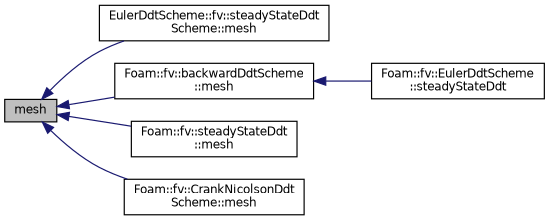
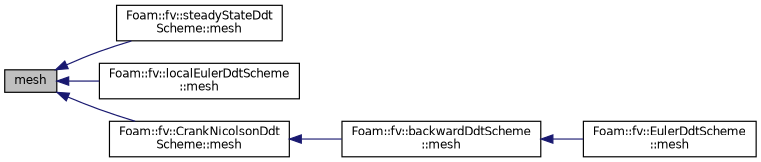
node "EulerDdtScheme::fv::steadyStateDdt Scheme::mesh": label "EulerDdtScheme::fv::steadyStateDdt Scheme::mesh" -> "Foam::fv::steadyStateDdt Scheme::mesh"
node "Foam::fv::EulerDdtScheme ::steadyStateDdt": label "Foam::fv::EulerDdtScheme ::steadyStateDdt" -> "Foam::fv::EulerDdtScheme ::mesh"
edge "Foam::fv::backwardDdtScheme ::mesh" -> "mesh": now "Foam::fv::backwardDdtScheme ::mesh" -> "Foam::fv::CrankNicolsonDdt Scheme::mesh"
node "Foam::fv::steadyStateDdt ::mesh": label "Foam::fv::steadyStateDdt ::mesh" -> "Foam::fv::localEulerDdtScheme ::mesh"
